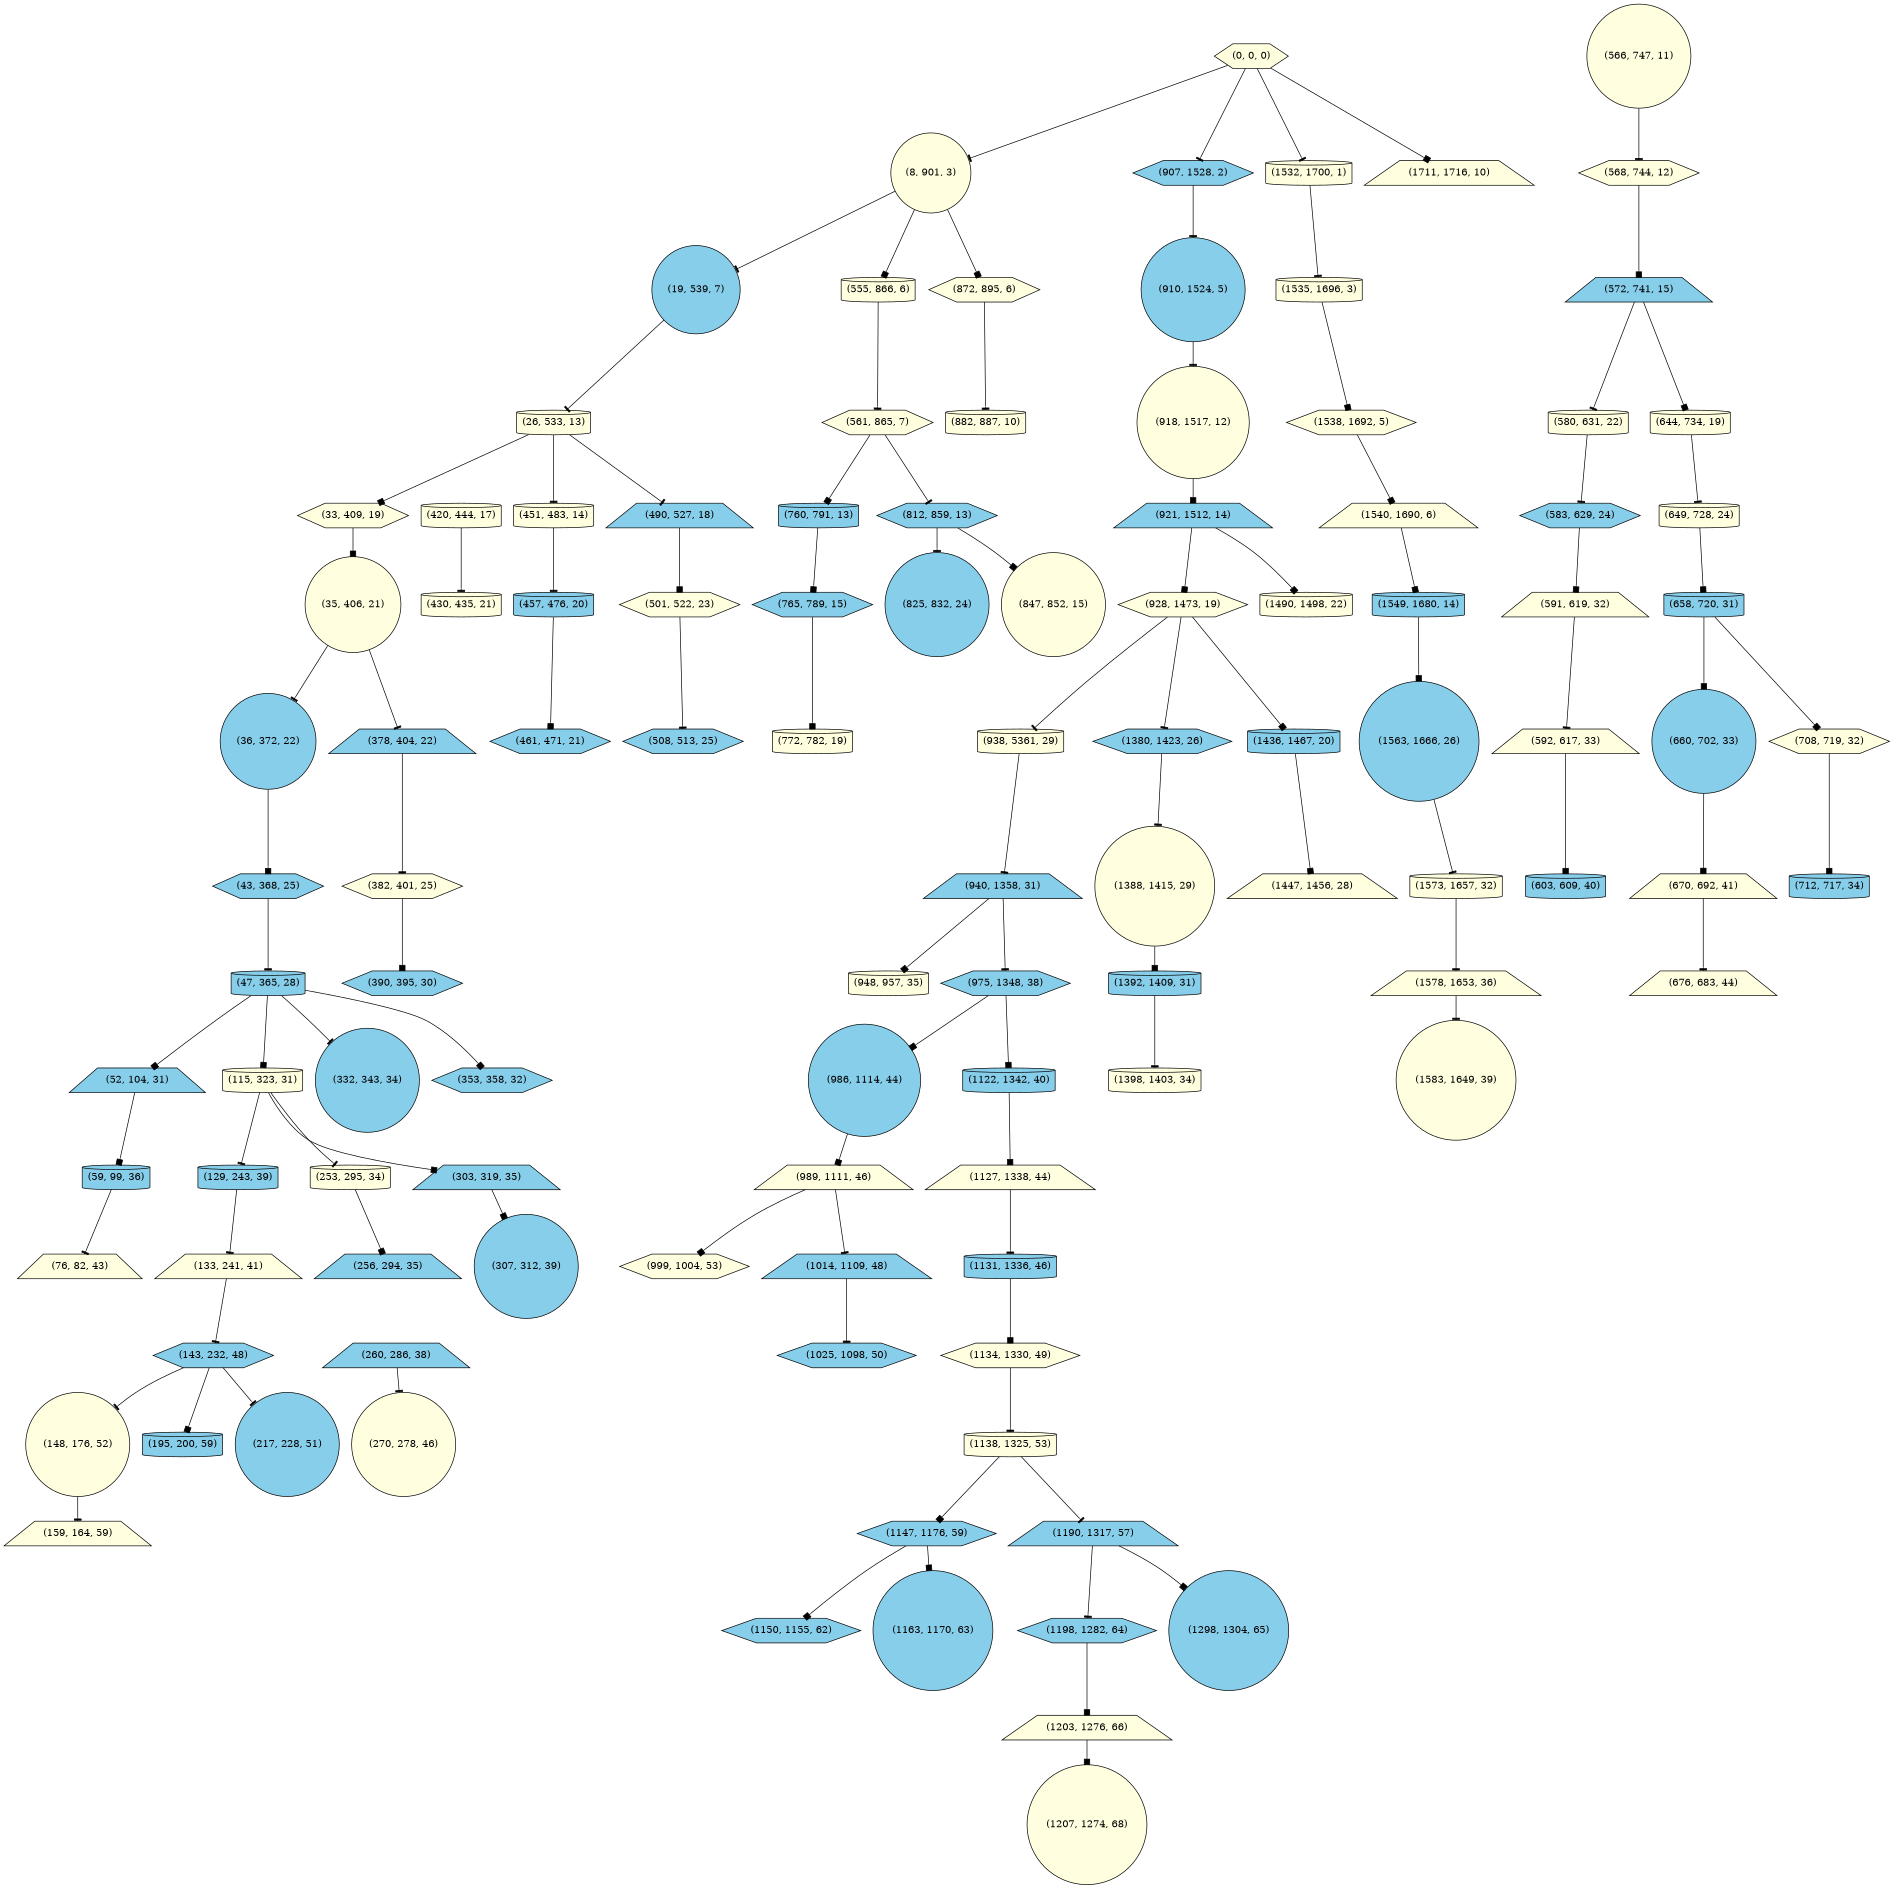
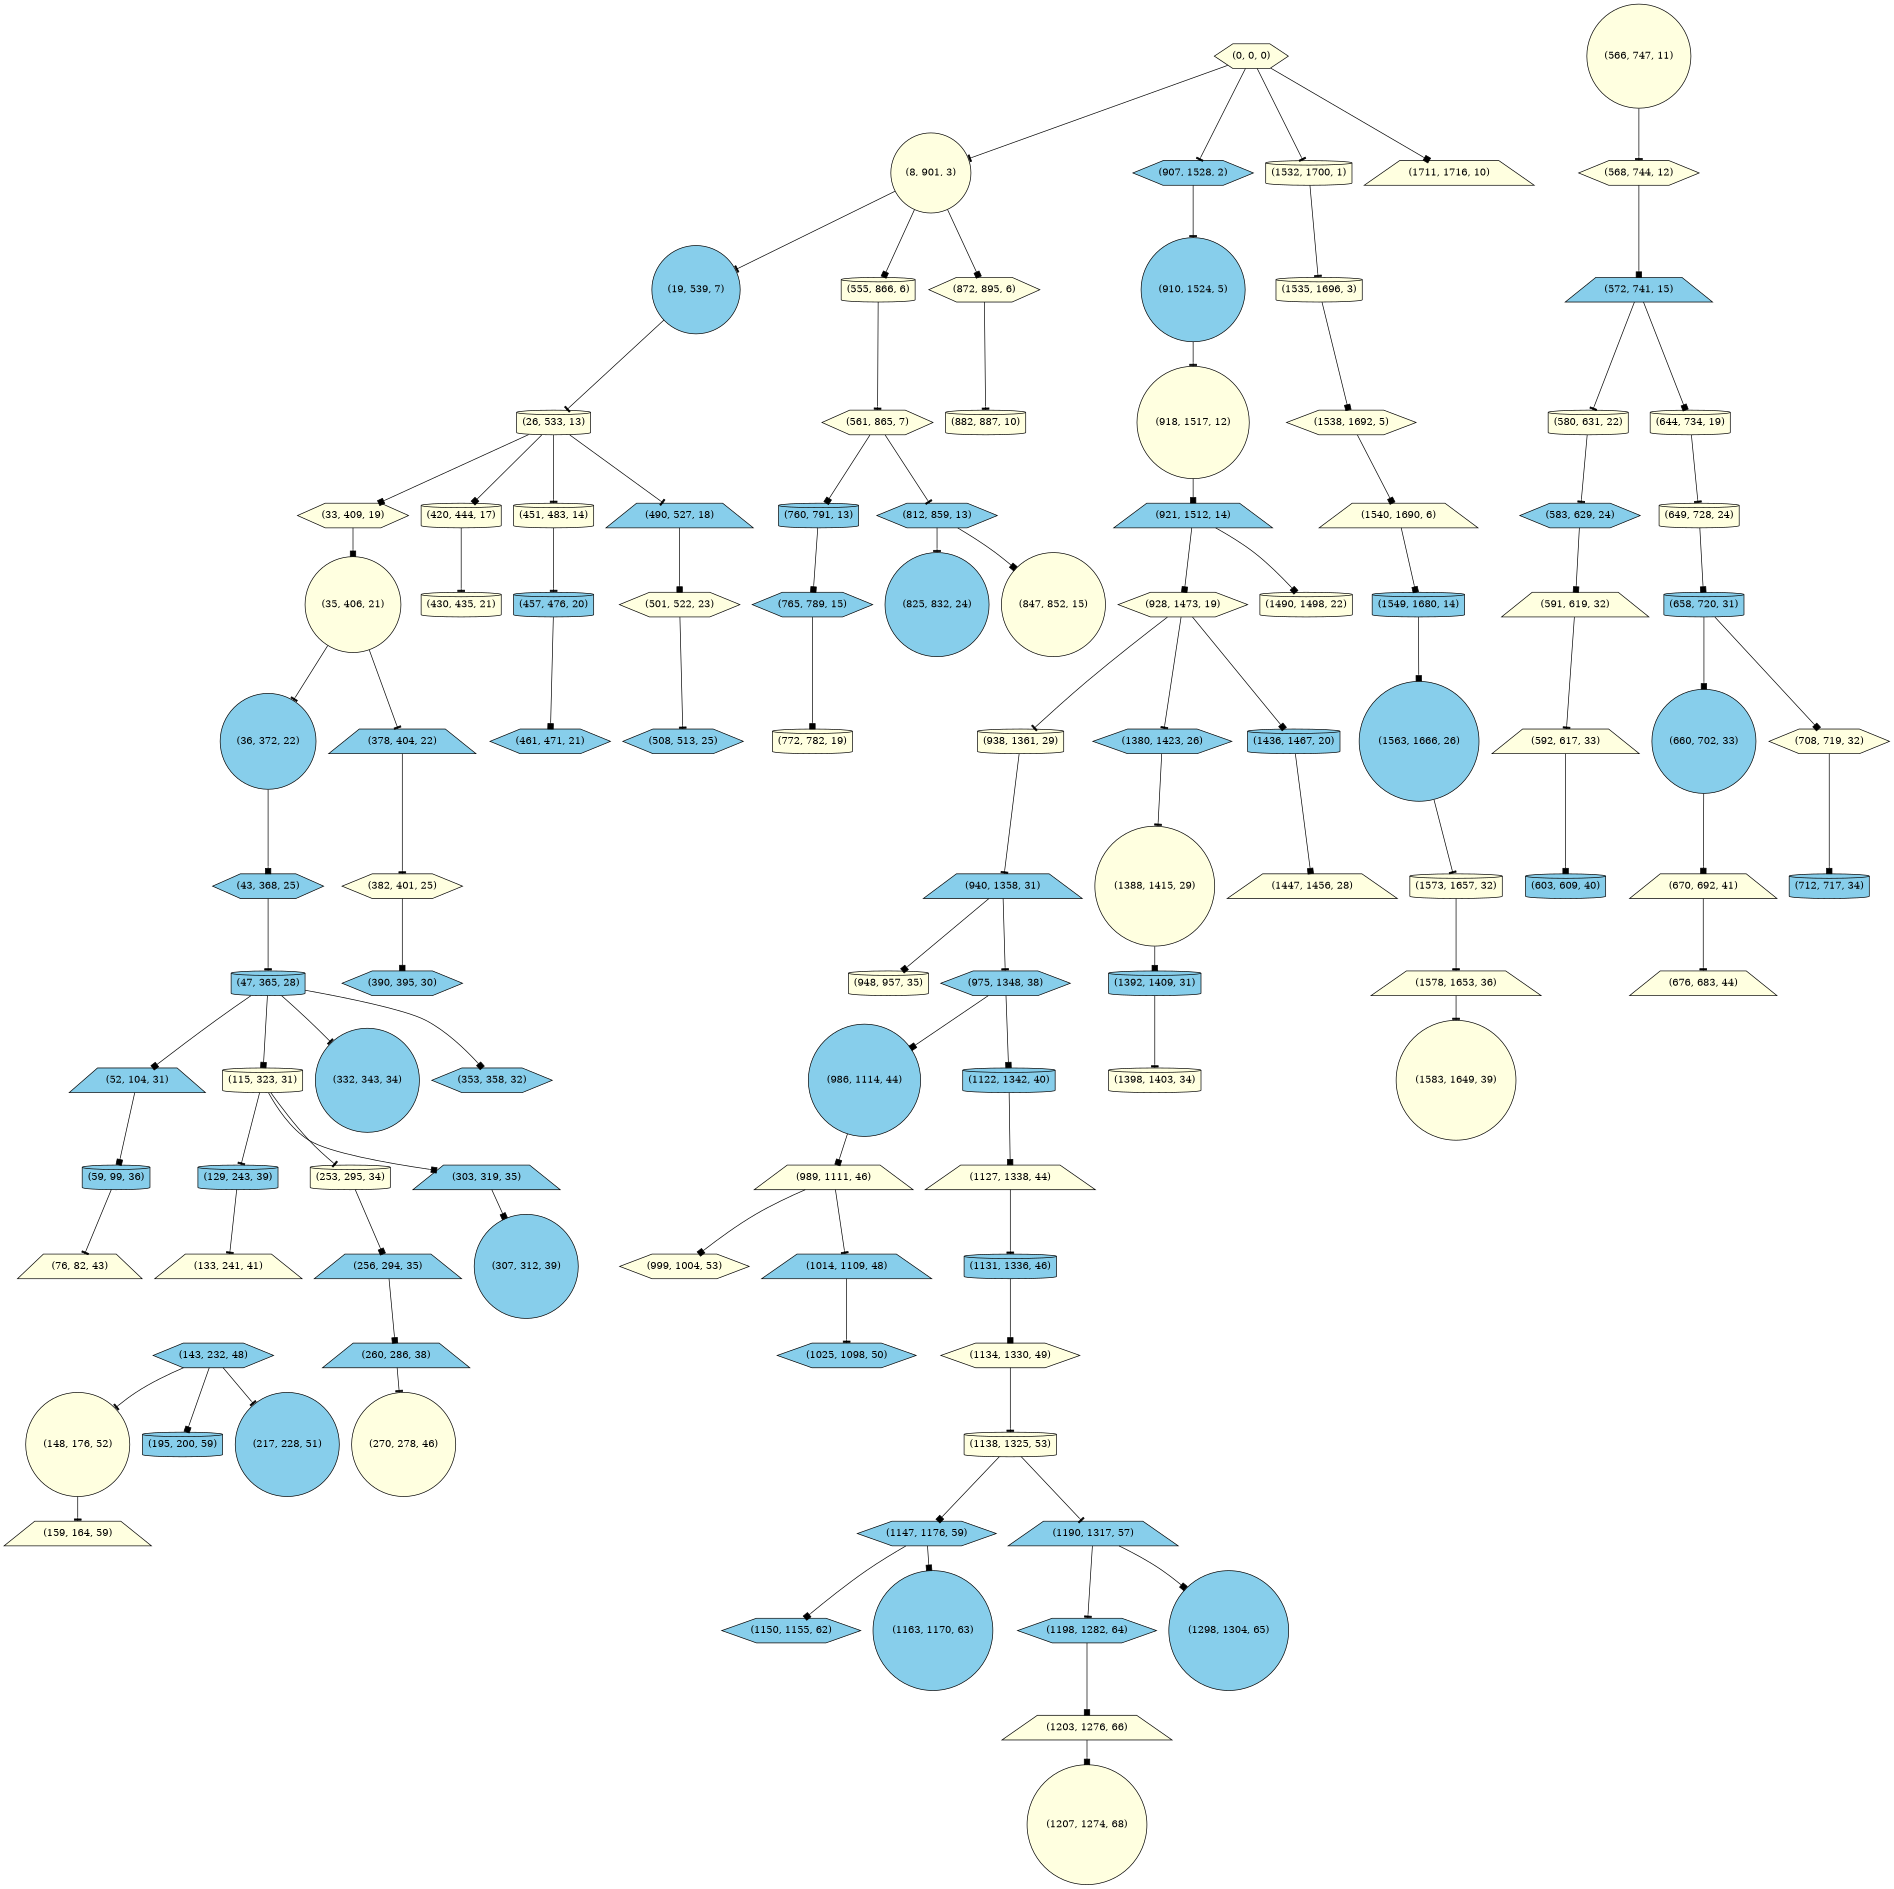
edge "(26, 533, 13)" -> "(420, 444, 17)": added
node "(938, 5361, 29)": label "(938, 5361, 29)" -> "(938, 1361, 29)"
edge "(256, 294, 35)" -> "(260, 286, 38)": added
edge "(133, 241, 41)" -> "(143, 232, 48)": removed
